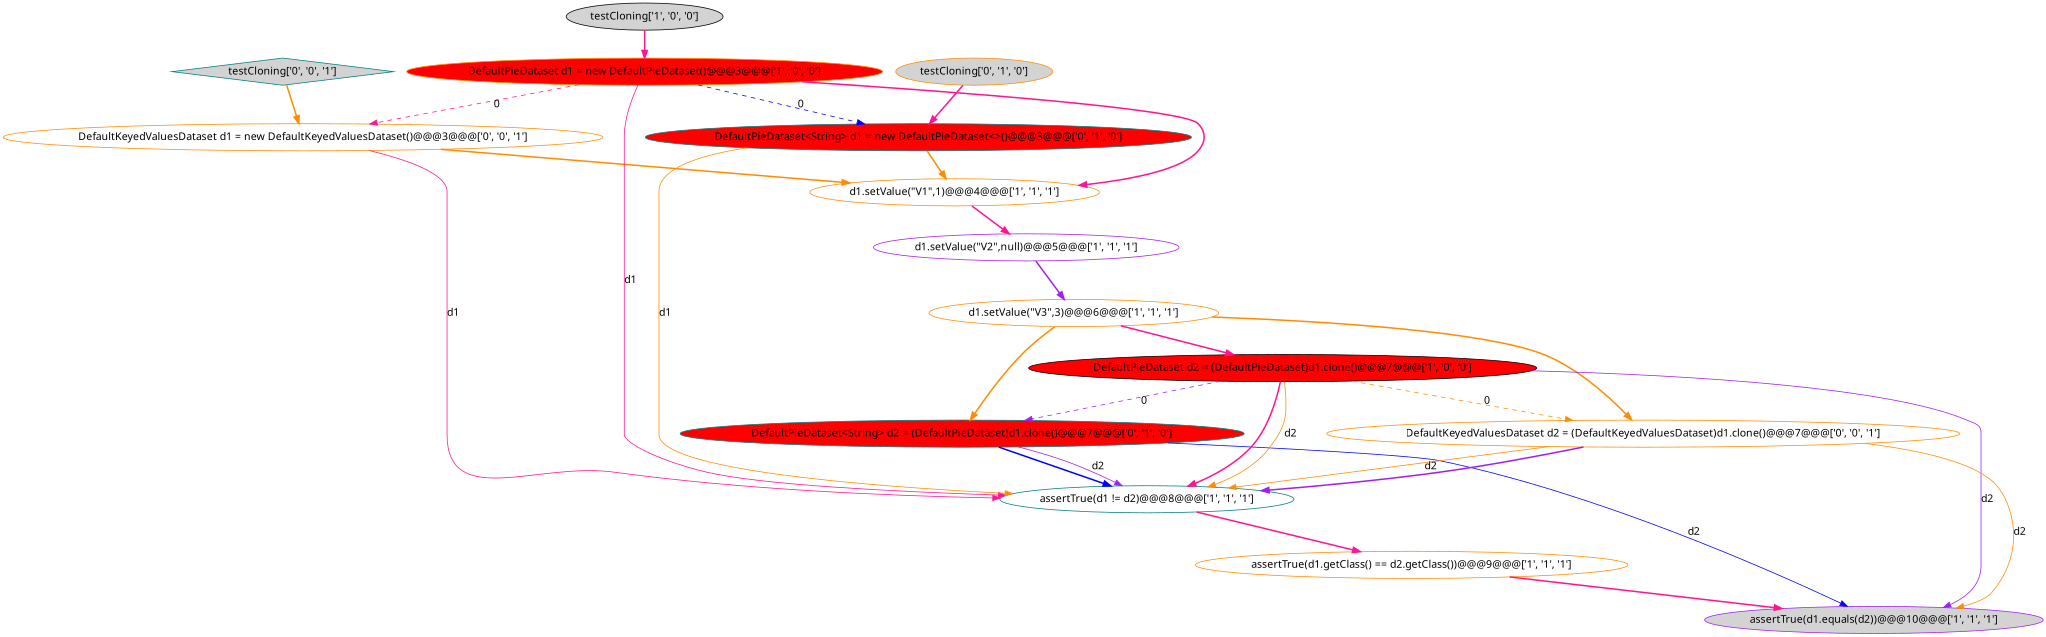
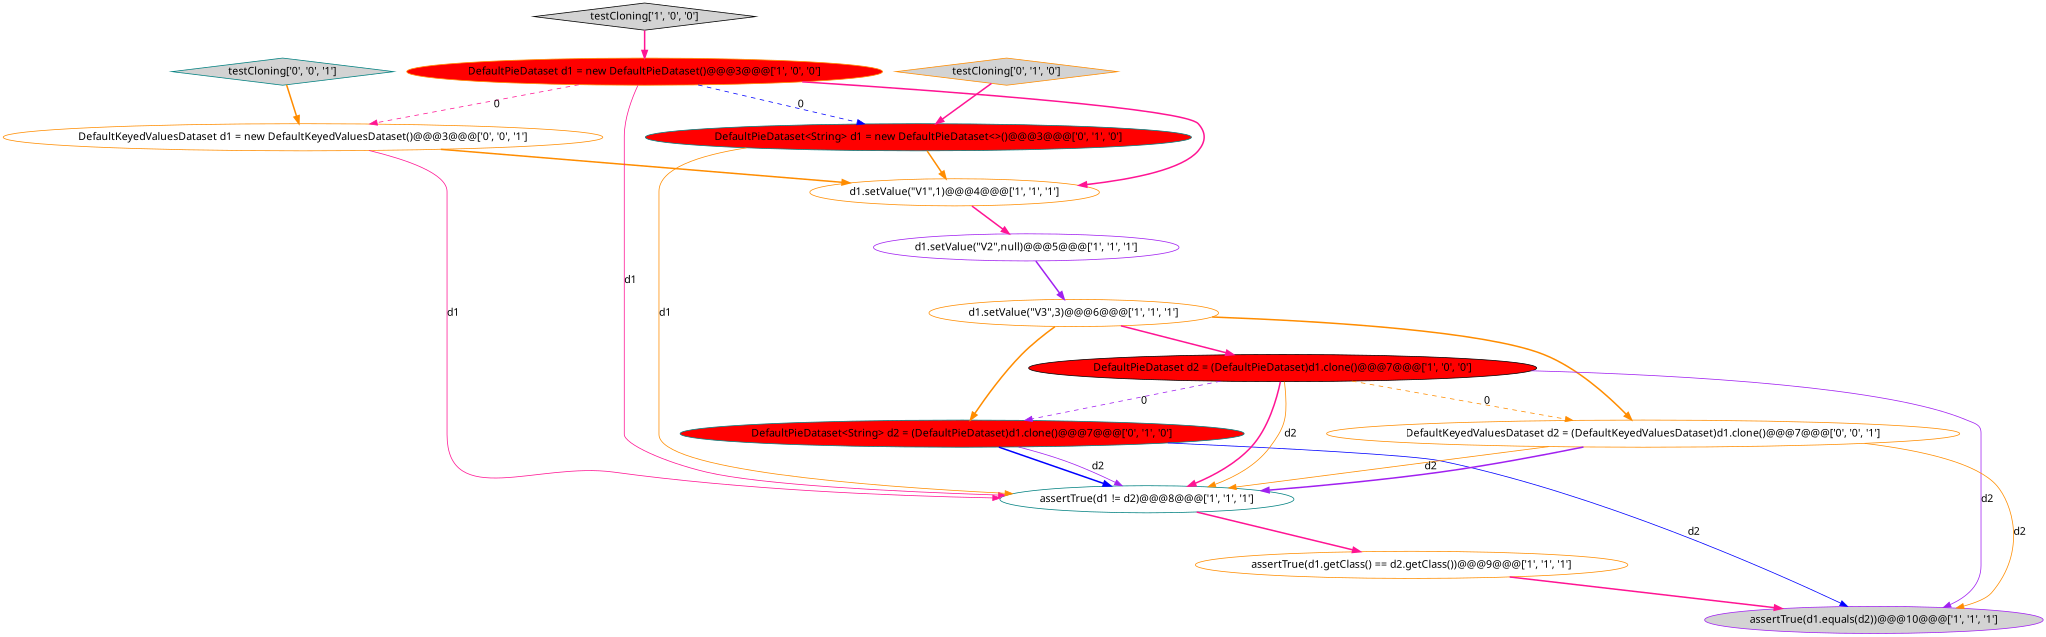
node "testCloning['1', '0', '0']": shape ellipse -> diamond
node "testCloning['0', '1', '0']": shape ellipse -> diamond
